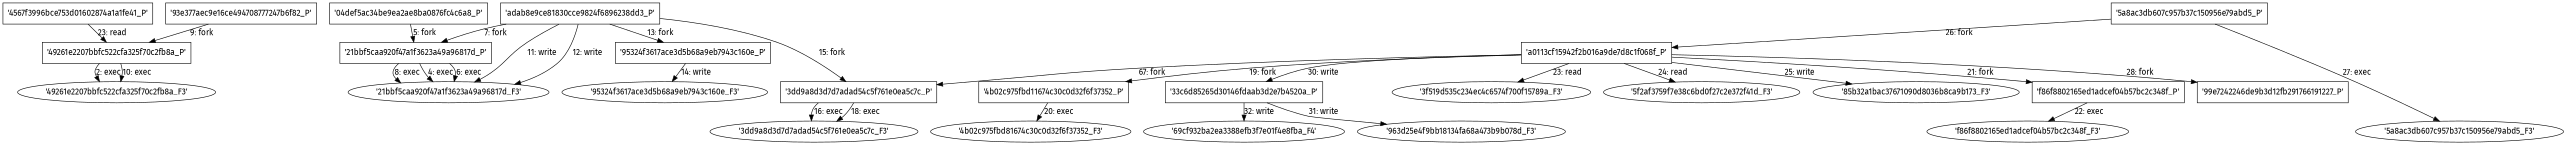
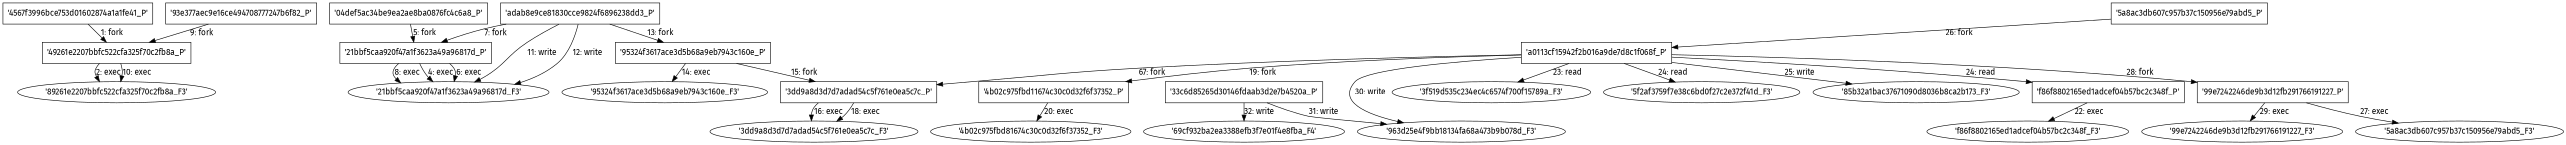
edge "'4567f3996bce753d01602874a1a1fe41_P'" -> "'49261e2207bbfc522cfa325f70c2fb8a_P'": label "23: read" -> "1: fork"
edge "'adab8e9ce81830cce9824f6896238dd3_P'" -> "'3dd9a8d3d7d7adad54c5f761e0ea5c7c_P'": now "'95324f3617ace3d5b68a9eb7943c160e_P'" -> "'3dd9a8d3d7d7adad54c5f761e0ea5c7c_P'"
edge "'a0113cf15942f2b016a9de7d8c1f068f_P'" -> "'33c6d85265d30146fdaab3d2e7b4520a_P'": now "'a0113cf15942f2b016a9de7d8c1f068f_P'" -> "'963d25e4f9bb18134fa68a473b9b078d_F3'"
edge "'5a8ac3db607c957b37c150956e79abd5_P'" -> "'5a8ac3db607c957b37c150956e79abd5_F3'": now "'99e7242246de9b3d12fb291766191227_P'" -> "'5a8ac3db607c957b37c150956e79abd5_F3'"
edge "'95324f3617ace3d5b68a9eb7943c160e_P'" -> "'95324f3617ace3d5b68a9eb7943c160e_F3'": label "14: write" -> "14: exec"
edge "'a0113cf15942f2b016a9de7d8c1f068f_P'" -> "'f86f8802165ed1adcef04b57bc2c348f_P'": label "21: fork" -> "24: read"
node "'49261e2207bbfc522cfa325f70c2fb8a_F3'": label "'49261e2207bbfc522cfa325f70c2fb8a_F3'" -> "'89261e2207bbfc522cfa325f70c2fb8a_F3'"
node "'85b32a1bac37671090d8036b8ca9b173_F3'": label "'85b32a1bac37671090d8036b8ca9b173_F3'" -> "'85b32a1bac37671090d8036b8ca2b173_F3'"
node "'99e7242246de9b3d12fb291766191227_F3'": added
